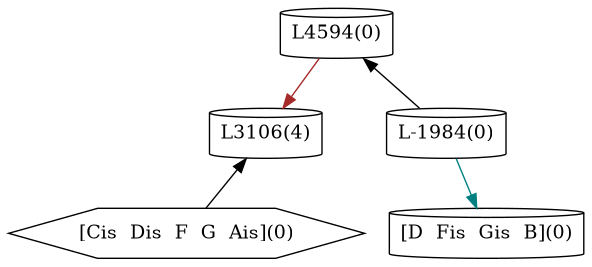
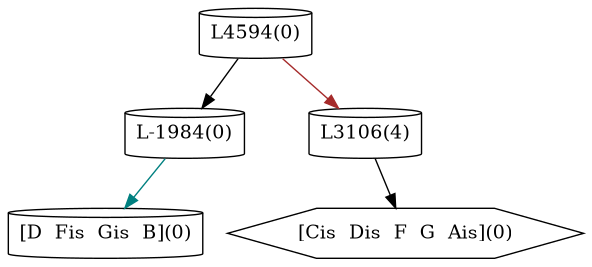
edge "L-1984(0)" -> "L4594(0)": reversed
edge "[Cis  Dis  F  G  Ais](0)" -> "L3106(4)": reversed
